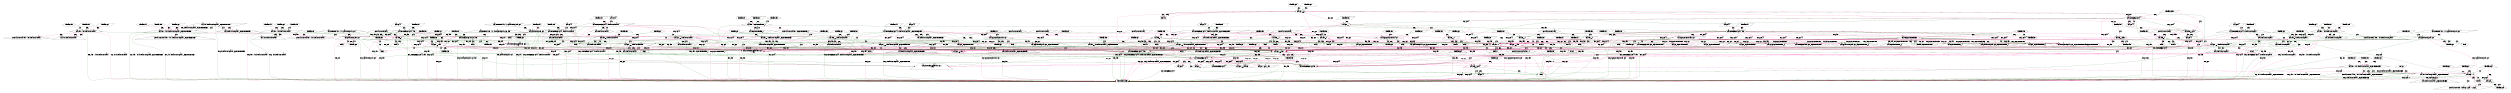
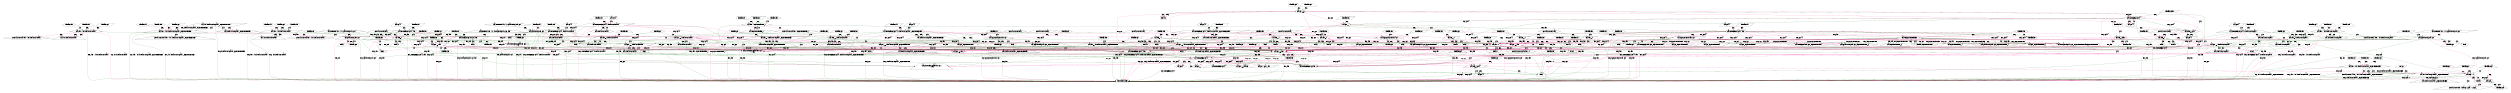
node "(Call,tptr+BGP_VPN_RD_LEN+3)": removed
edge "(Call,tlen = nhlen)" -> "(MethodReturn,RET)": label "DDG: nhlen" -> "DDG: tlen"
edge "(Call,tptr += sizeof(struct in_addr))" -> "(MethodReturn,RET)": now "(Call,tptr += sizeof(struct in_addr))" -> "(Call,tptr += (ndo(struct in_addr)+BGP_VPN_RD_LEN))"
